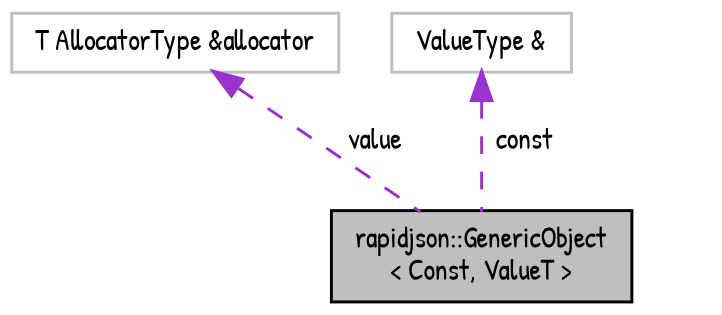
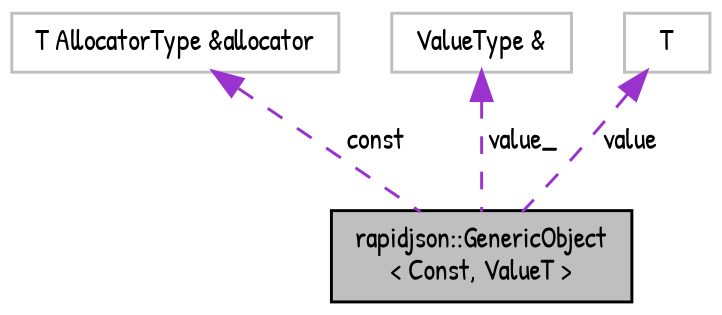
node "T": added
edge "rapidjson::GenericObject < Const, ValueT >" -> "T AllocatorType &allocator": label " value" -> " const"
edge "rapidjson::GenericObject < Const, ValueT >" -> "ValueType &": label " const" -> " value_"
